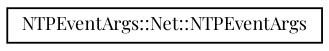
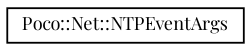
node "NTPEventArgs::Net::NTPEventArgs": label "NTPEventArgs::Net::NTPEventArgs" -> "Poco::Net::NTPEventArgs"
